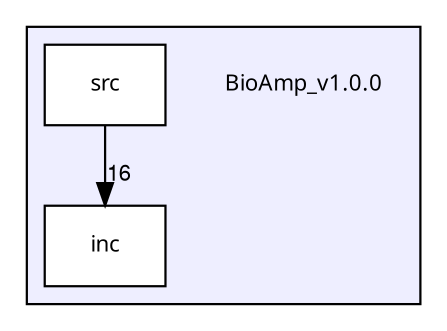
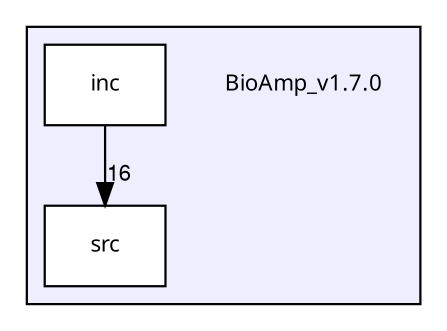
node "BioAmp_v1.0.0": label "BioAmp_v1.0.0" -> "BioAmp_v1.7.0"
edge "src" -> "inc": reversed
